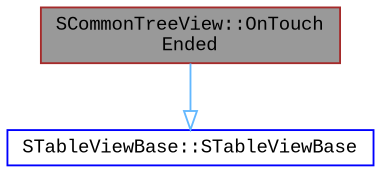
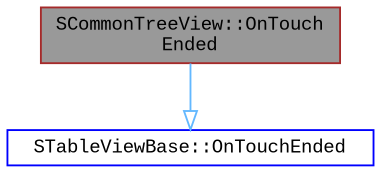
node "STableViewBase::STableViewBase": label "STableViewBase::STableViewBase" -> "STableViewBase::OnTouchEnded"
